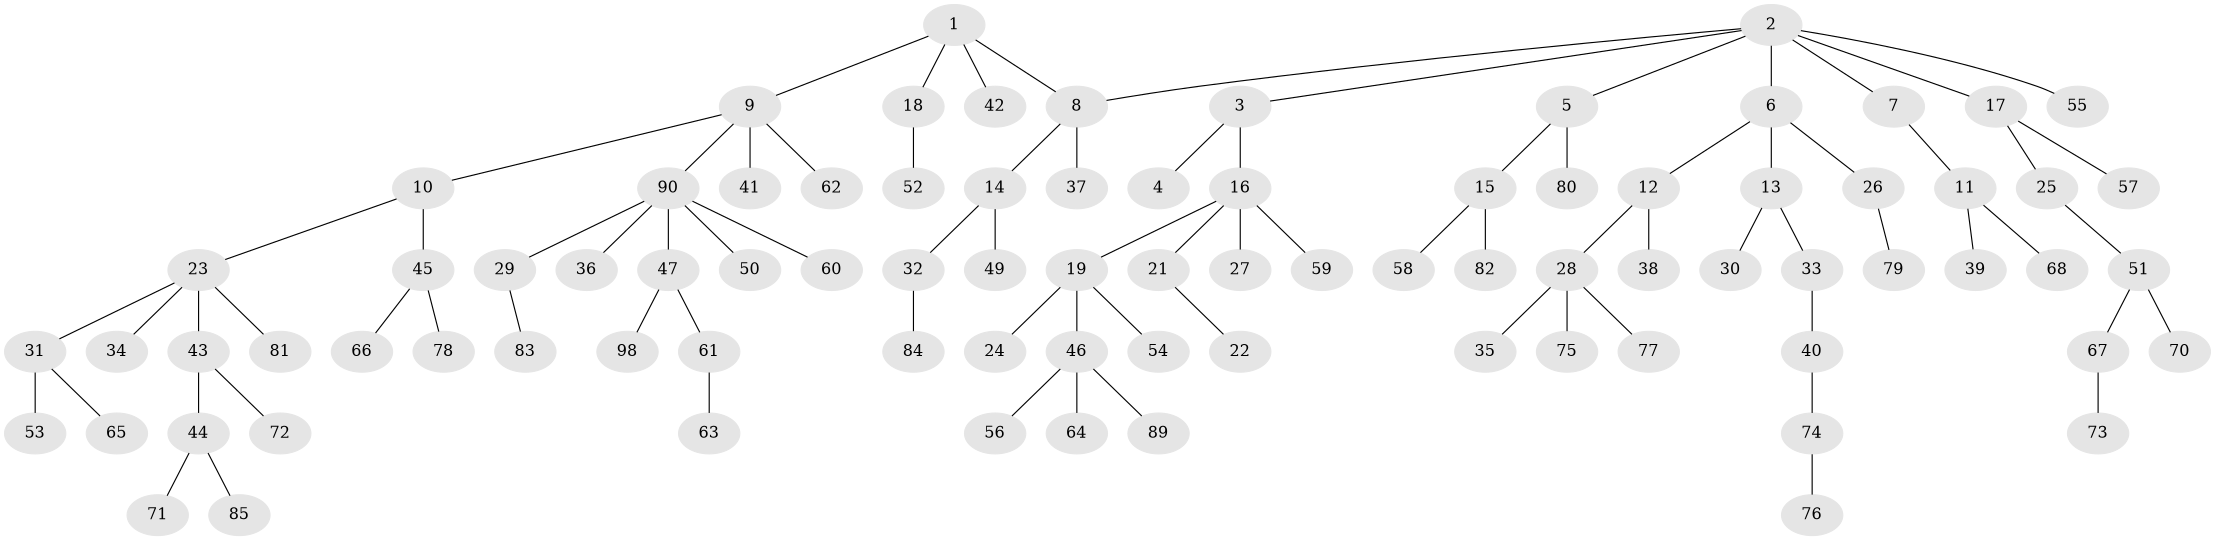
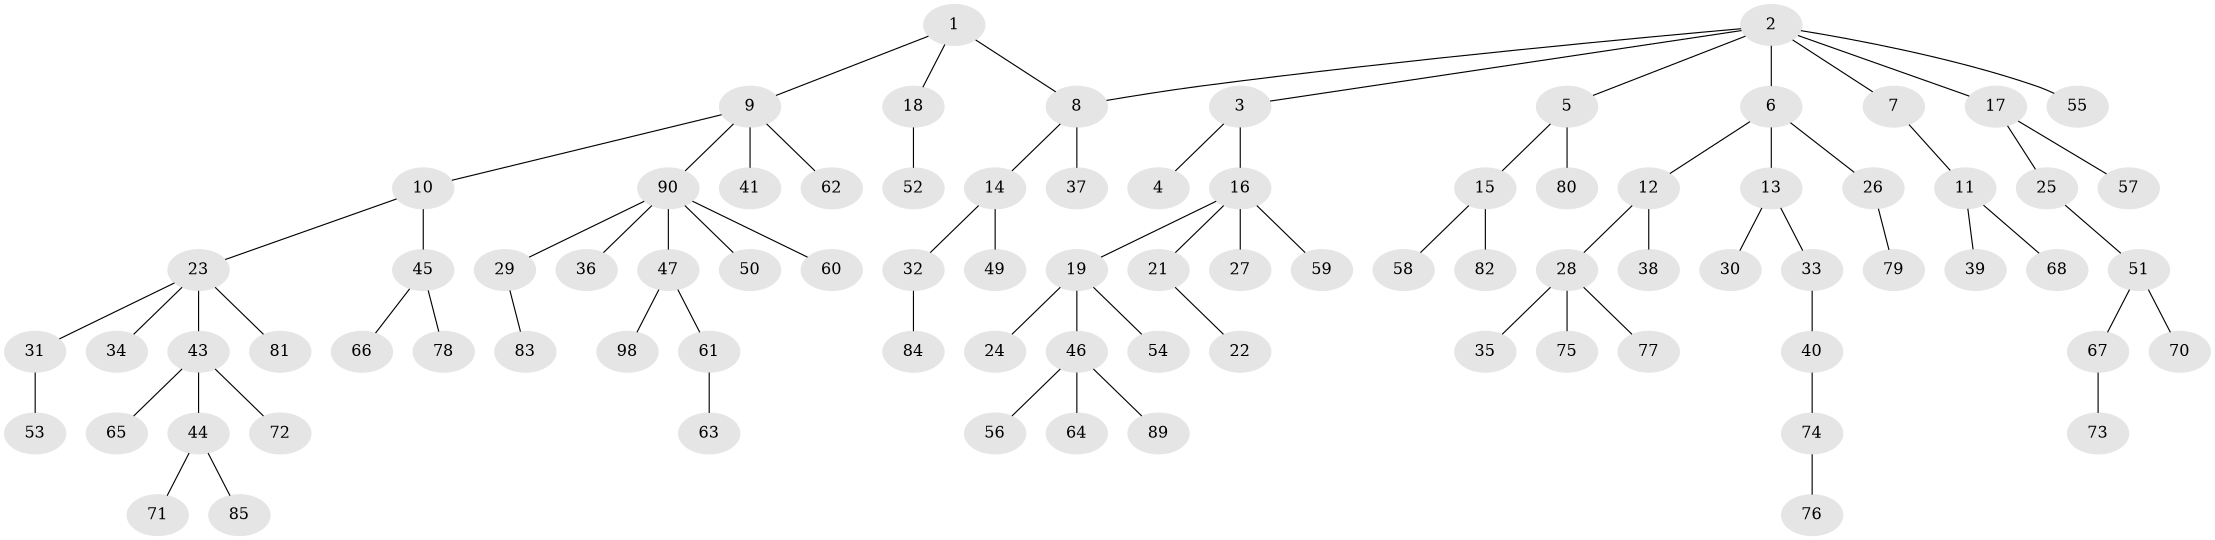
node "42": removed
edge "31" -- "65": now "43" -- "65"
